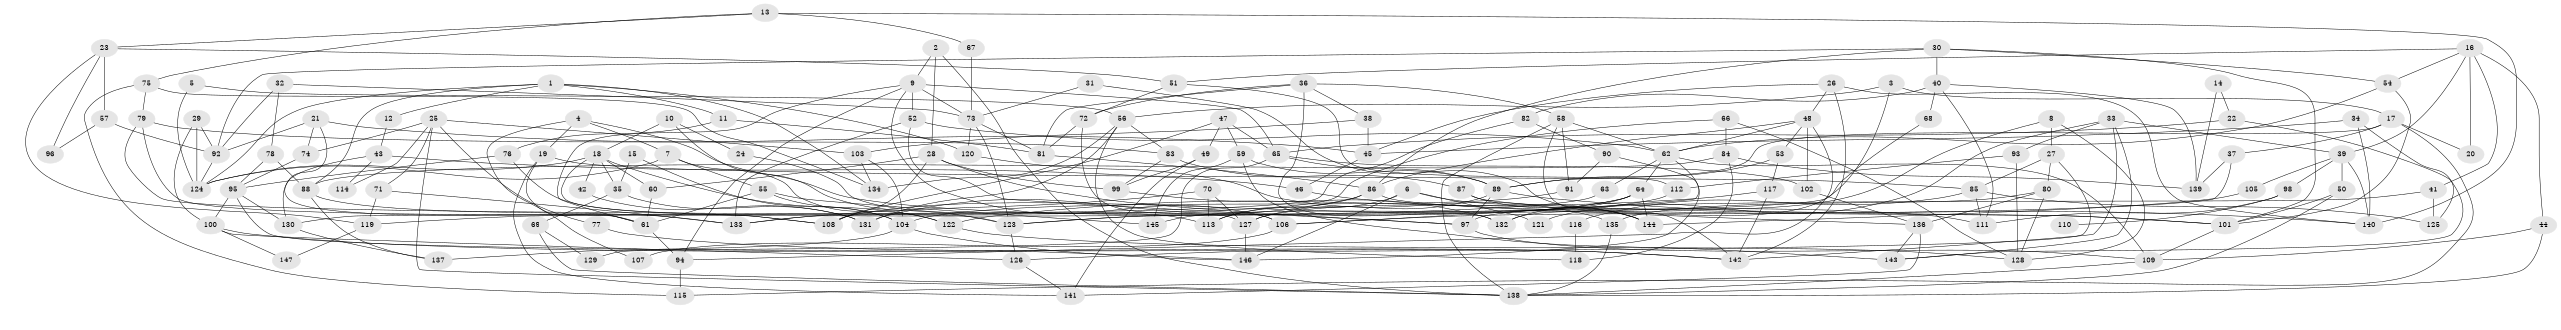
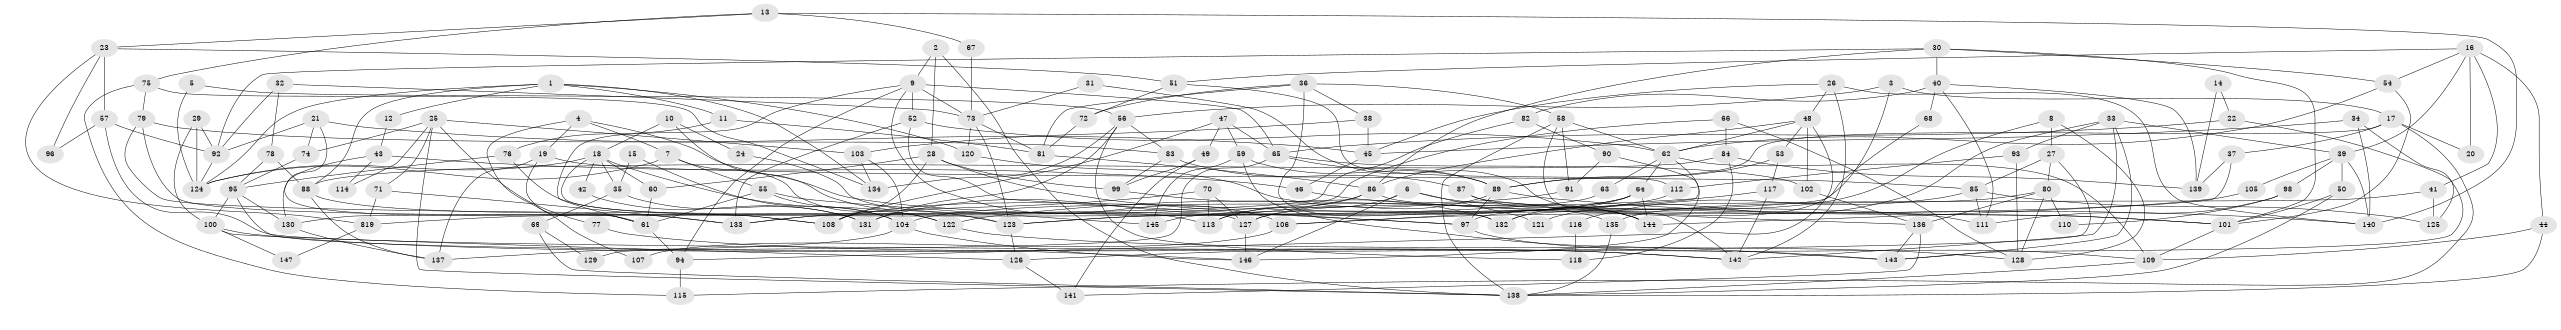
edge "80" -- "110": added
edge "72" -- "106": removed
node "119": label "119" -> "819"
edge "57" -- "143": added
edge "19" -- "141": now "19" -- "137"
